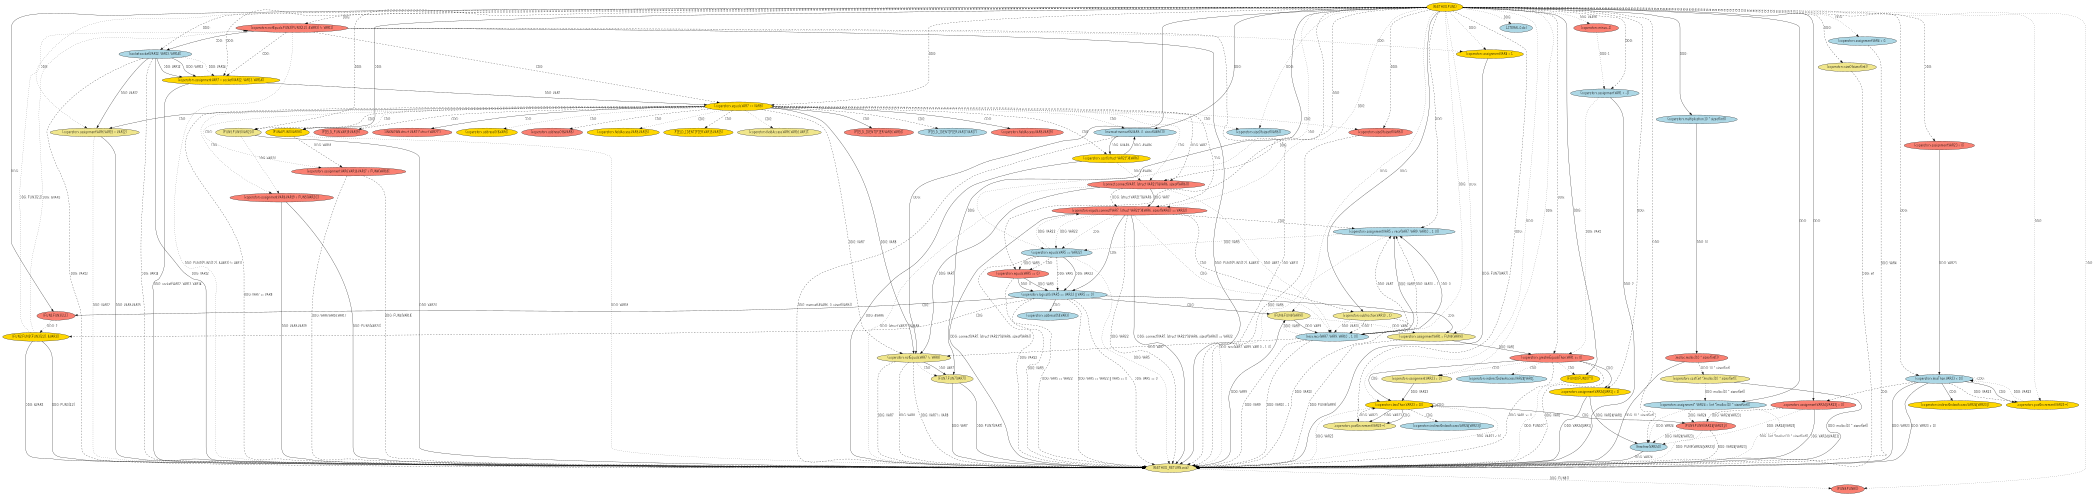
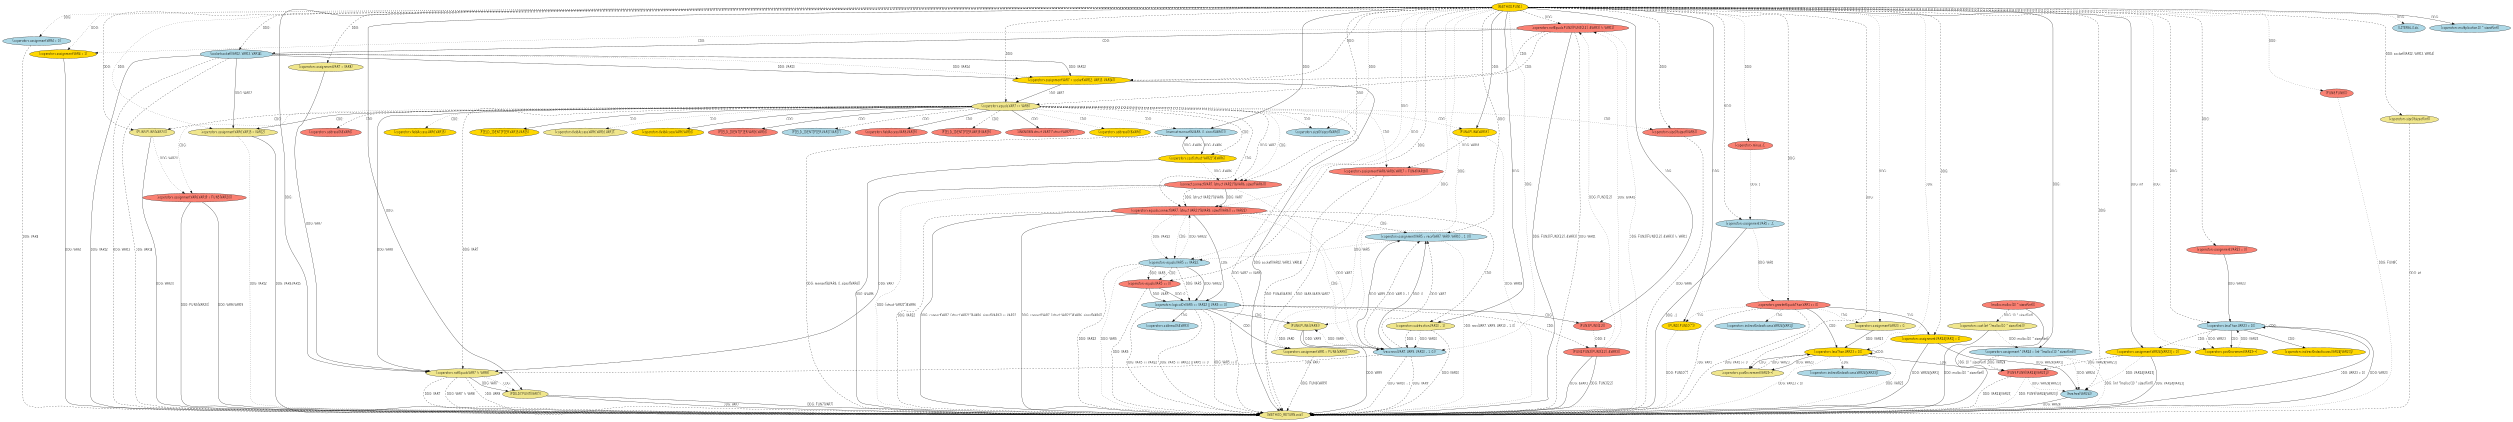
edge "(METHOD,FUN1)" -> "(<operator>.minus,-1)": label "DDG: VAR18" -> "DDG: "
edge "(METHOD,FUN1)" -> "(<operator>.sizeOf,sizeof(int))": label "DDG: " -> "DDG: socket(VAR12, VAR13, VAR14)"
node "(<operator>.assignment,VAR7 = VAR8)": added
node "(<operator>.equals,VAR7 == VAR8)": fillcolor gold -> khaki
edge "(<operator>.equals,VAR7 == VAR8)" -> "(FIELD_IDENTIFIER,VAR15,VAR15)": style dashed -> solid
node "(FUN4,FUN1(VAR18))": label "(FUN4,FUN1(VAR18))" -> "(FUN4,FUN4(VAR18))"
node "(FIELD_FUN,VAR19,VAR19)": label "(FIELD_FUN,VAR19,VAR19)" -> "(FIELD_IDENTIFIER,VAR19,VAR19)"
node "(<operator>.fieldAccess,VAR6.VAR16)": added
edge "(METHOD,FUN1)" -> "(<operator>.assignment,VAR24[VAR23] = 0)": label "DDG: " -> "DDG: int"
edge "(<operator>.multiplication,10 * sizeof(int))" -> "(malloc,malloc(10 * sizeof(int)))": removed, label "DDG: 10"
edge "(<operator>.assignment,VAR4 = 1)" -> "(METHOD_RETURN,void)": label "DDG: FUN7(VAR7)" -> "DDG: VAR4"
edge "(<operator>.assignment,VAR1 = -1)" -> "(METHOD_RETURN,void)": label "DDG: 2" -> "DDG: -1"
node "(FUN2,FUN2(FUN3(2,2), &VAR3))": fillcolor gold -> salmon
edge "(<operator>.assignment,VAR1 = FUN6(VAR9))" -> "(<operator>.greaterEqualsThan,VAR1 >= 0)": removed, label "DDG: VAR1"
node "(FUN7,FUN7(VAR7))": label "(FUN7,FUN7(VAR7))" -> "(FIELD7,FUN7(VAR7))"
node "(<operator>.assignment,VAR24[VAR23] = 0)": fillcolor salmon -> gold
edge "(METHOD_RETURN,void)" -> "(FUN8,FUN8())": reversed
